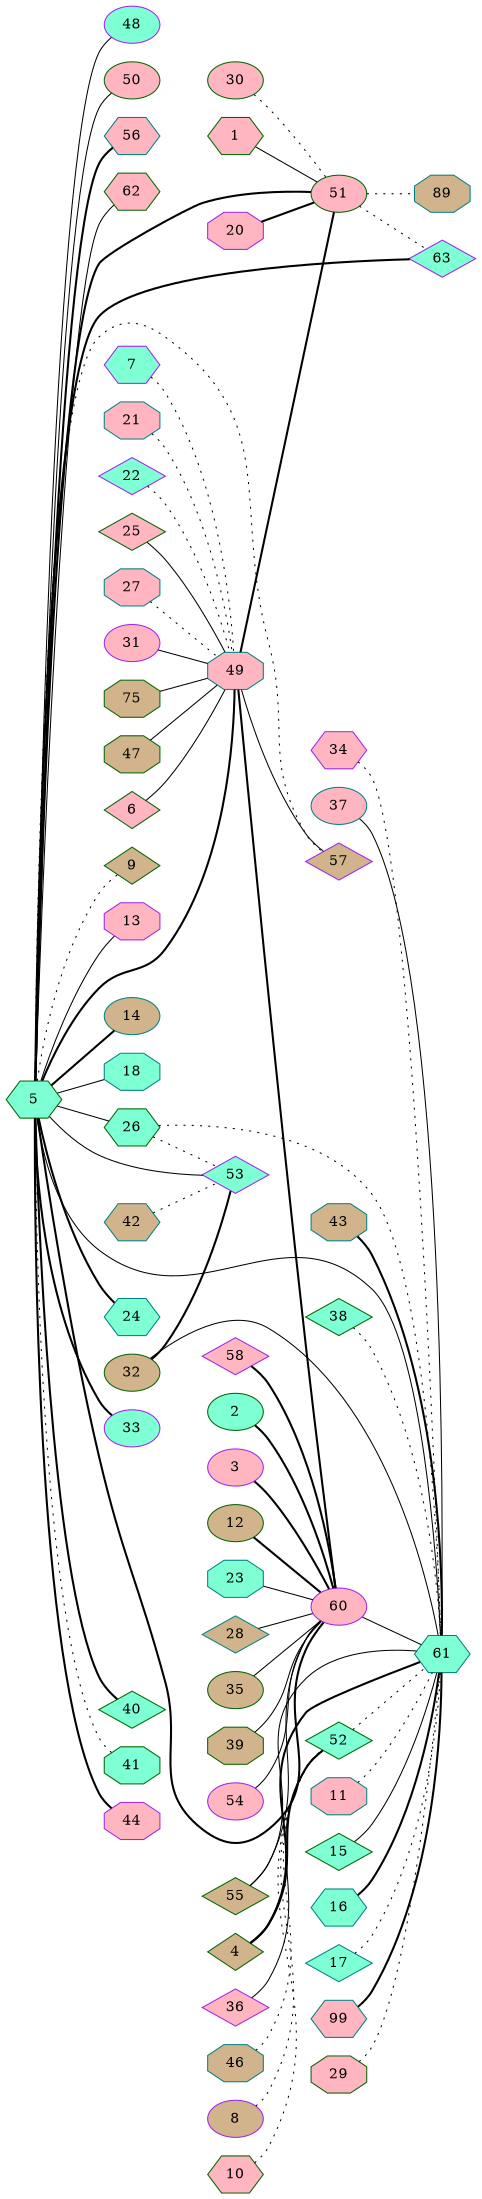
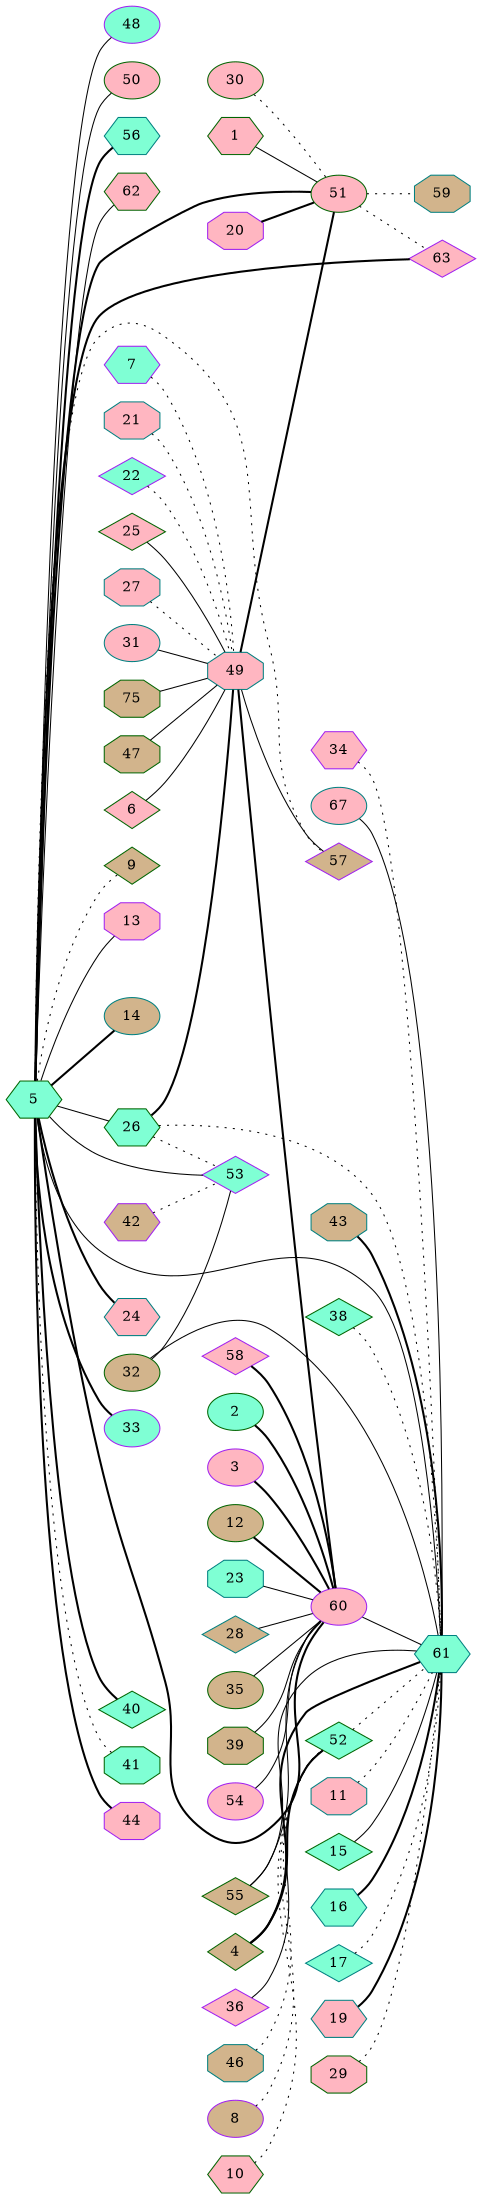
node "56": fillcolor lightpink -> aquamarine
node "89": label "89" -> "59"
node "63": fillcolor aquamarine -> lightpink
node "31": color purple -> teal
node "37": label "37" -> "67"
edge "49" -- "5": now "49" -- "26"
node "18": removed
node "42": color teal -> purple
edge "53" -- "32": style bold -> solid
node "24": fillcolor aquamarine -> lightpink
node "99": label "99" -> "19"
